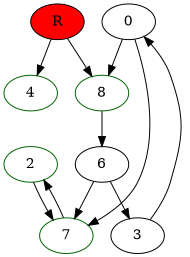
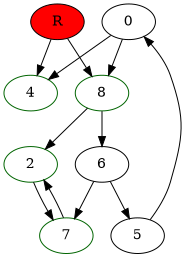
edge "8" -> "2": added
edge "0" -> "7": now "0" -> "4"
node "3": label "3" -> "5"
